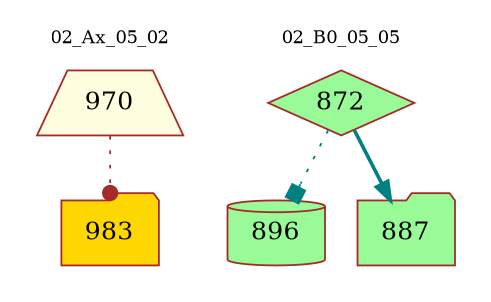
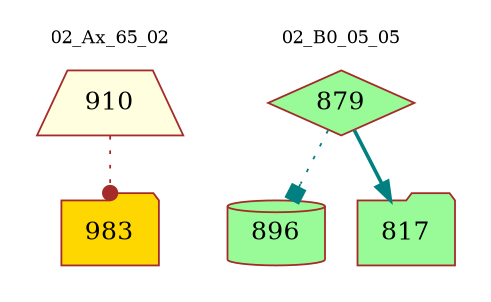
cluster "02_Ax_05_02": label "02_Ax_05_02" -> "02_Ax_65_02"
node "970": label "970" -> "910"
node "872": label "872" -> "879"
node "887": label "887" -> "817"
